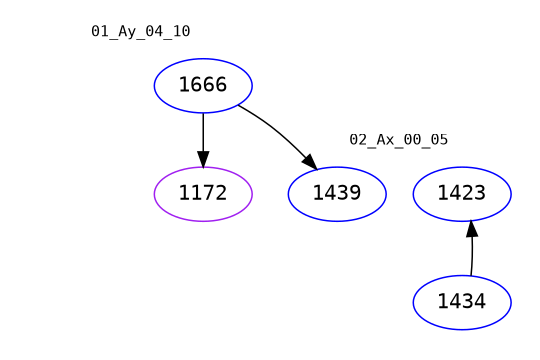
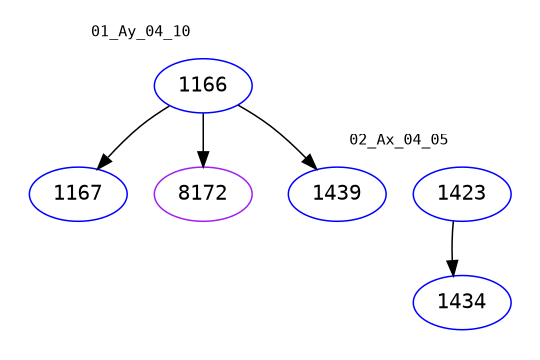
node "1666": label "1666" -> "1166"
cluster "02_Ax_00_05": label "02_Ax_00_05" -> "02_Ax_04_05"
node "1167": added
node "1172": label "1172" -> "8172"
edge "1434" -> "1423": reversed
